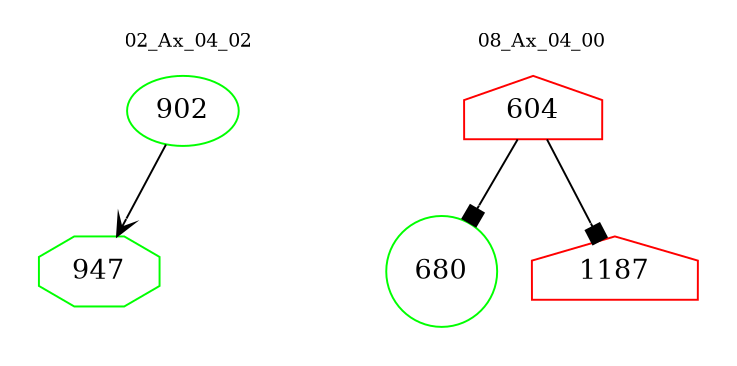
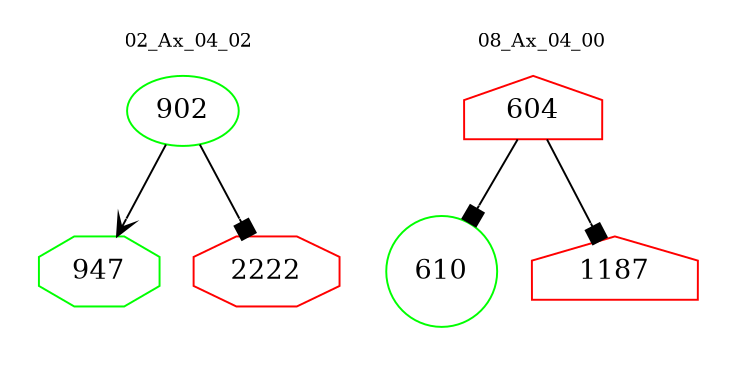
node "2222": added
node "680": label "680" -> "610"
